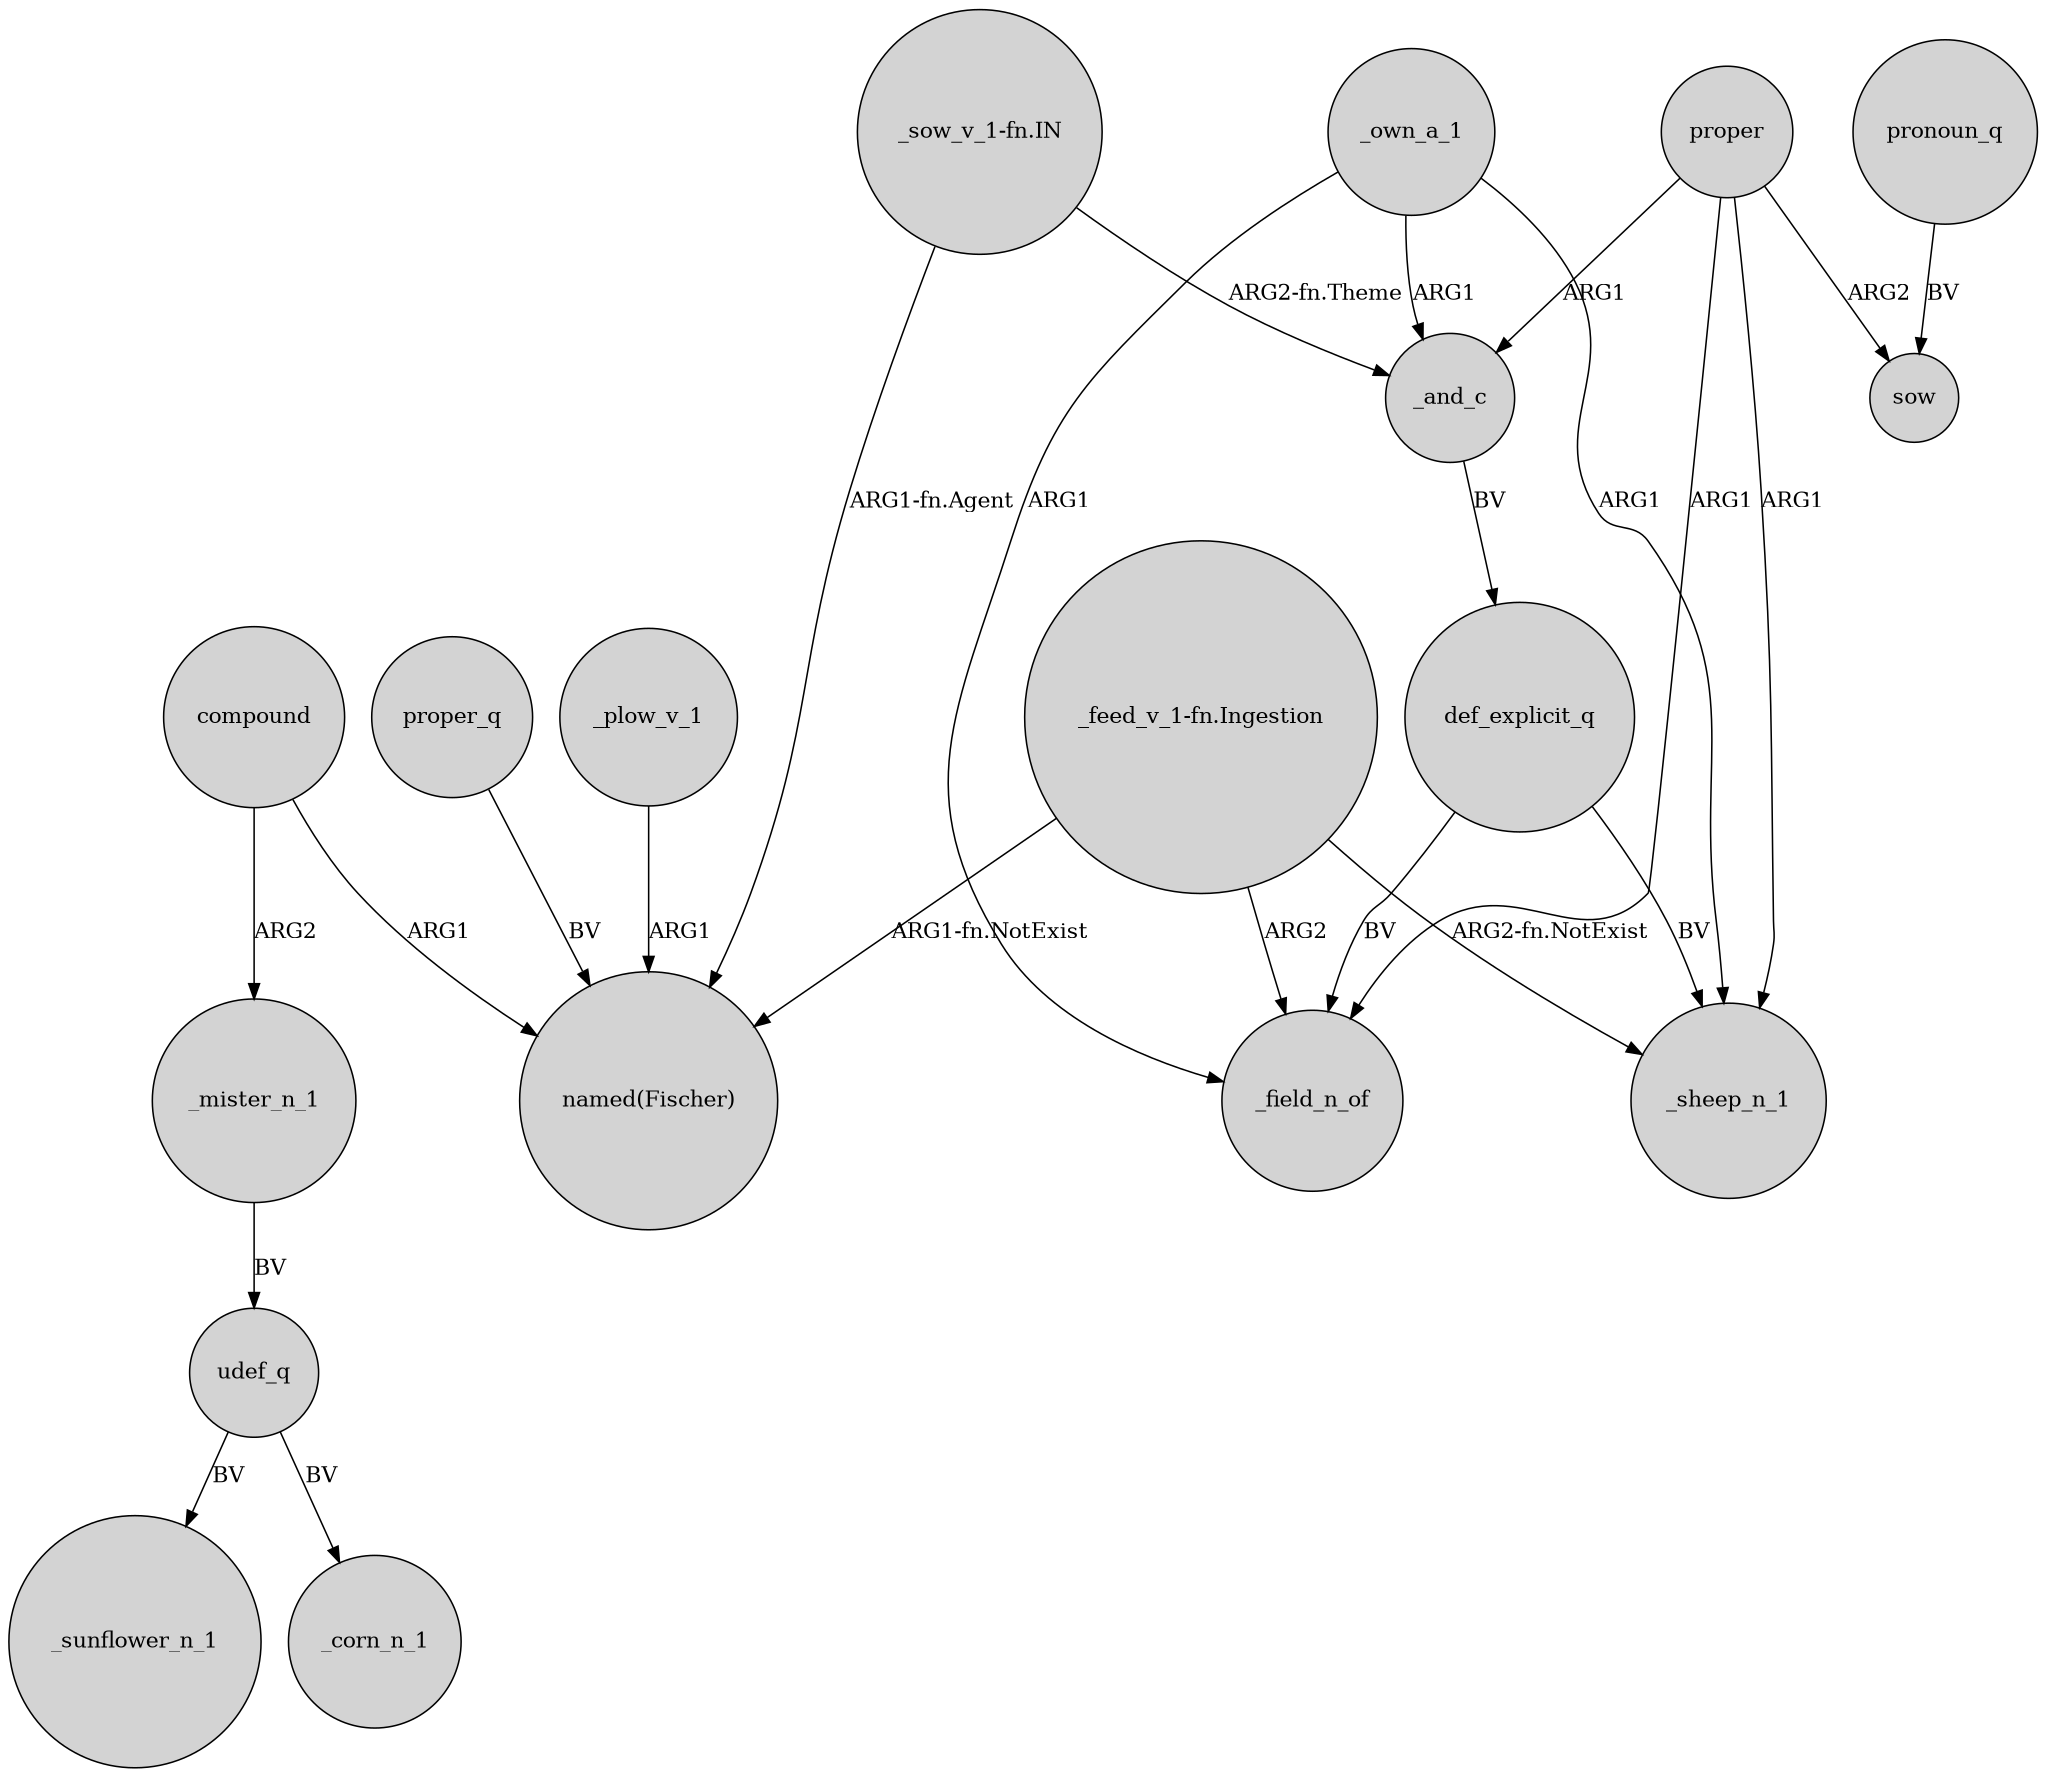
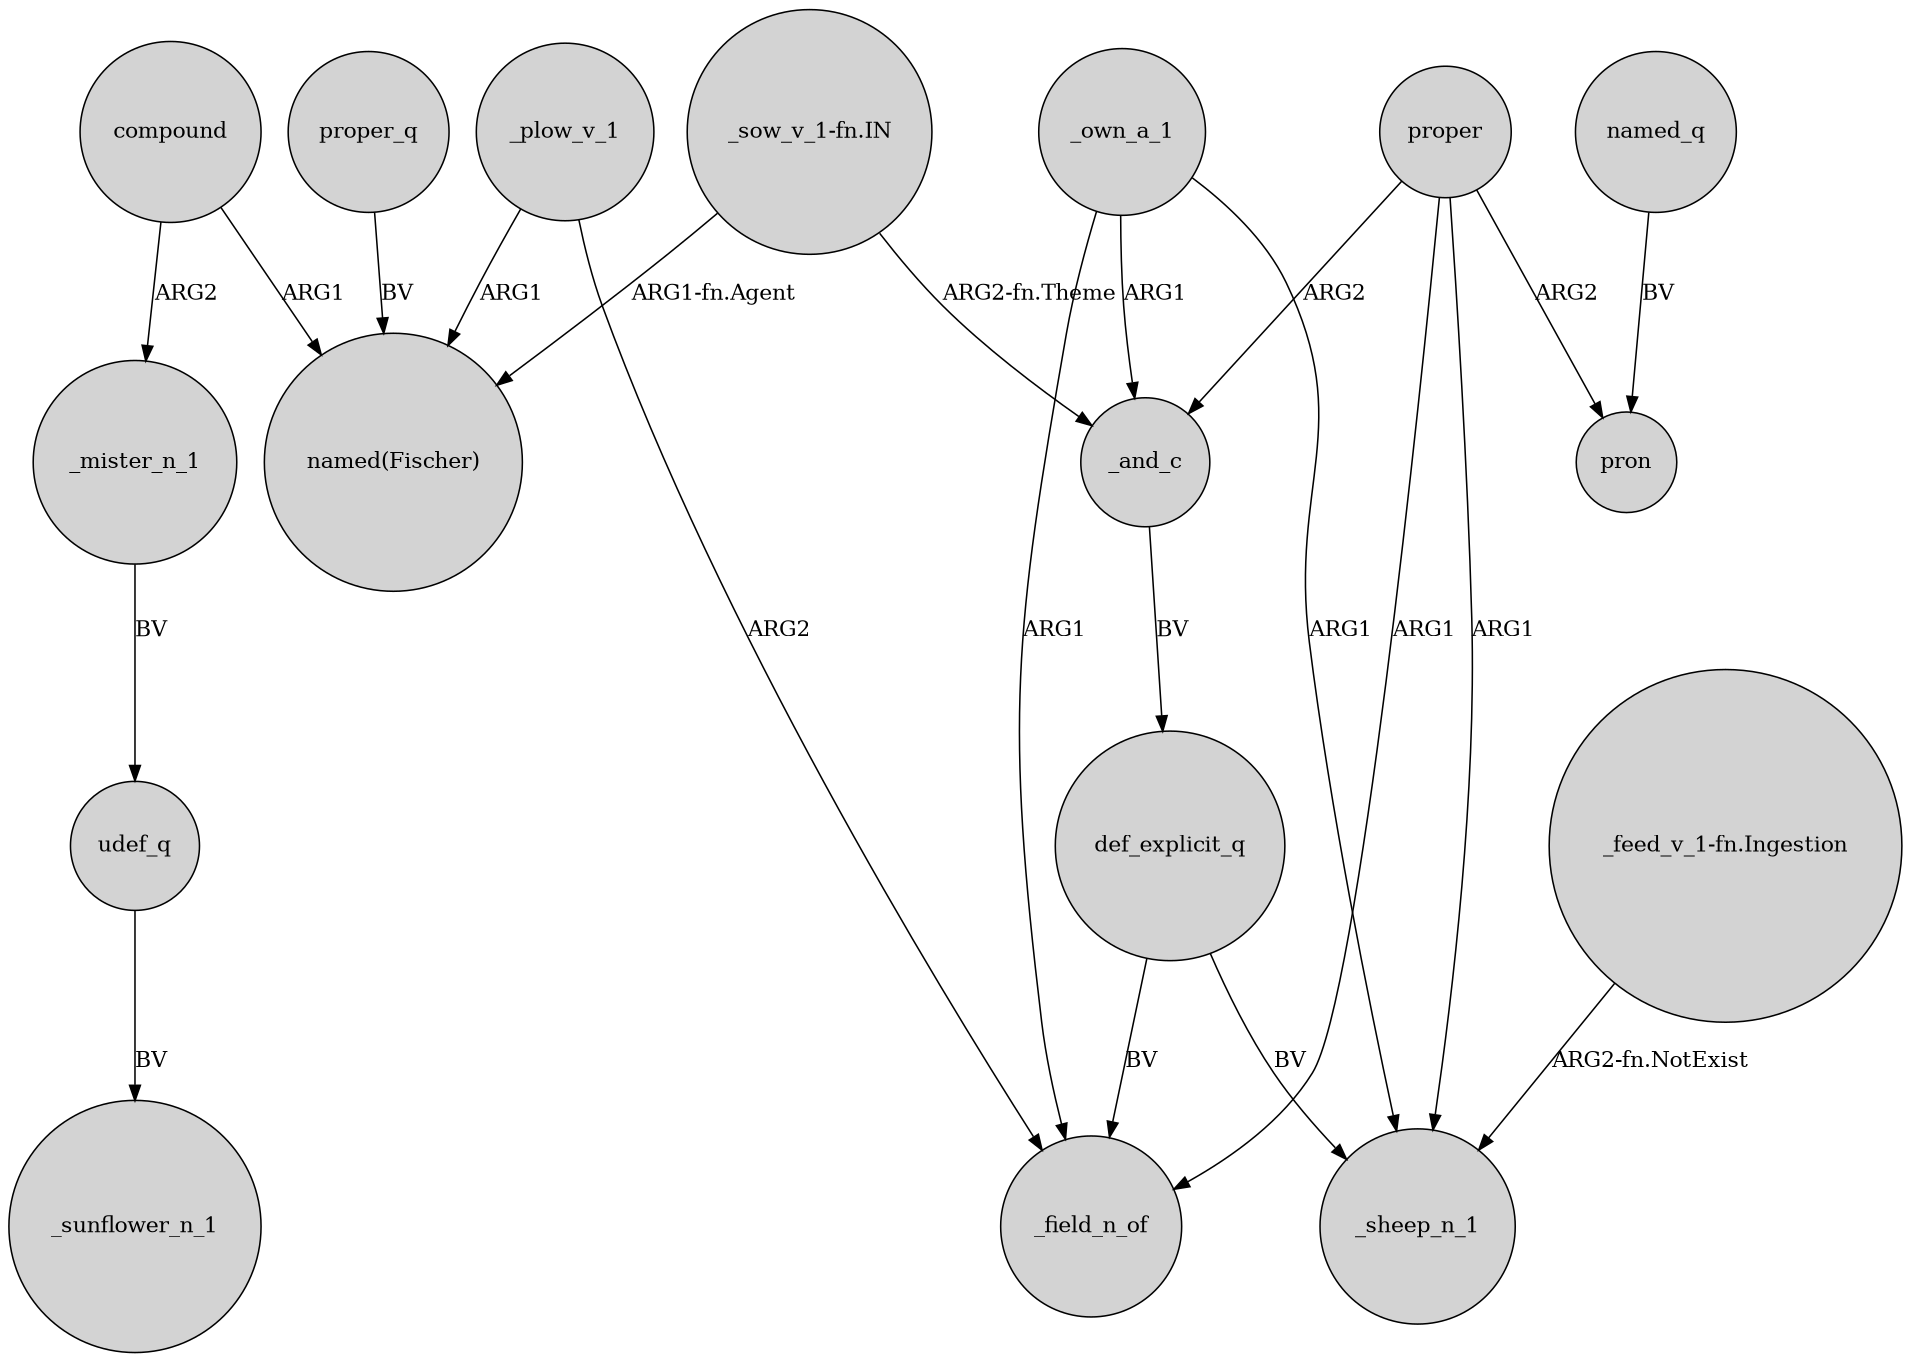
node "pronoun_q": label "pronoun_q" -> "named_q"
edge "proper" -> "_and_c": label "ARG1" -> "ARG2"
node "sow": label "sow" -> "pron"
edge "_feed_v_1-fn.Ingestion" -> "named(Fischer)": removed, label "ARG1-fn.NotExist"
edge "_feed_v_1-fn.Ingestion" -> "_field_n_of": now "_plow_v_1" -> "_field_n_of"
node "_corn_n_1": removed
